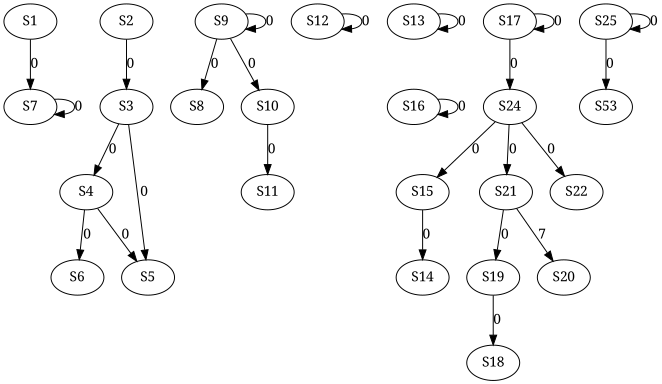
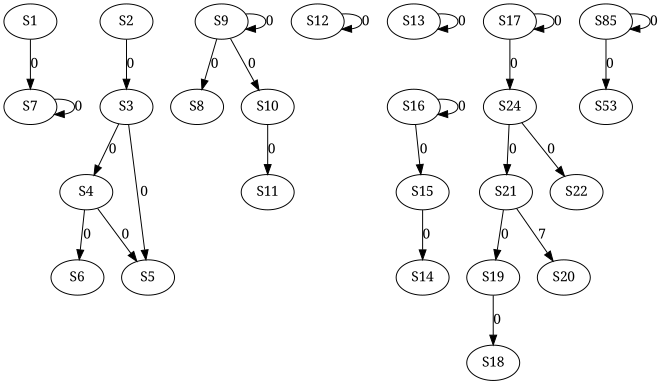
node "S25": label "S25" -> "S85"
edge "S24" -> "S15": now "S16" -> "S15"
